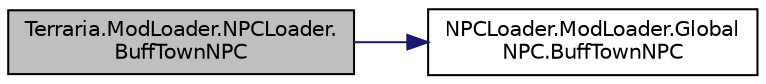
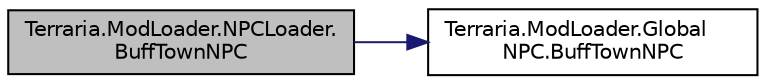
node "NPCLoader.ModLoader.Global NPC.BuffTownNPC": label "NPCLoader.ModLoader.Global NPC.BuffTownNPC" -> "Terraria.ModLoader.Global NPC.BuffTownNPC"
